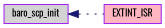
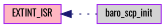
edge "EXTINT_ISR" -> "baro_scp_init": reversed
